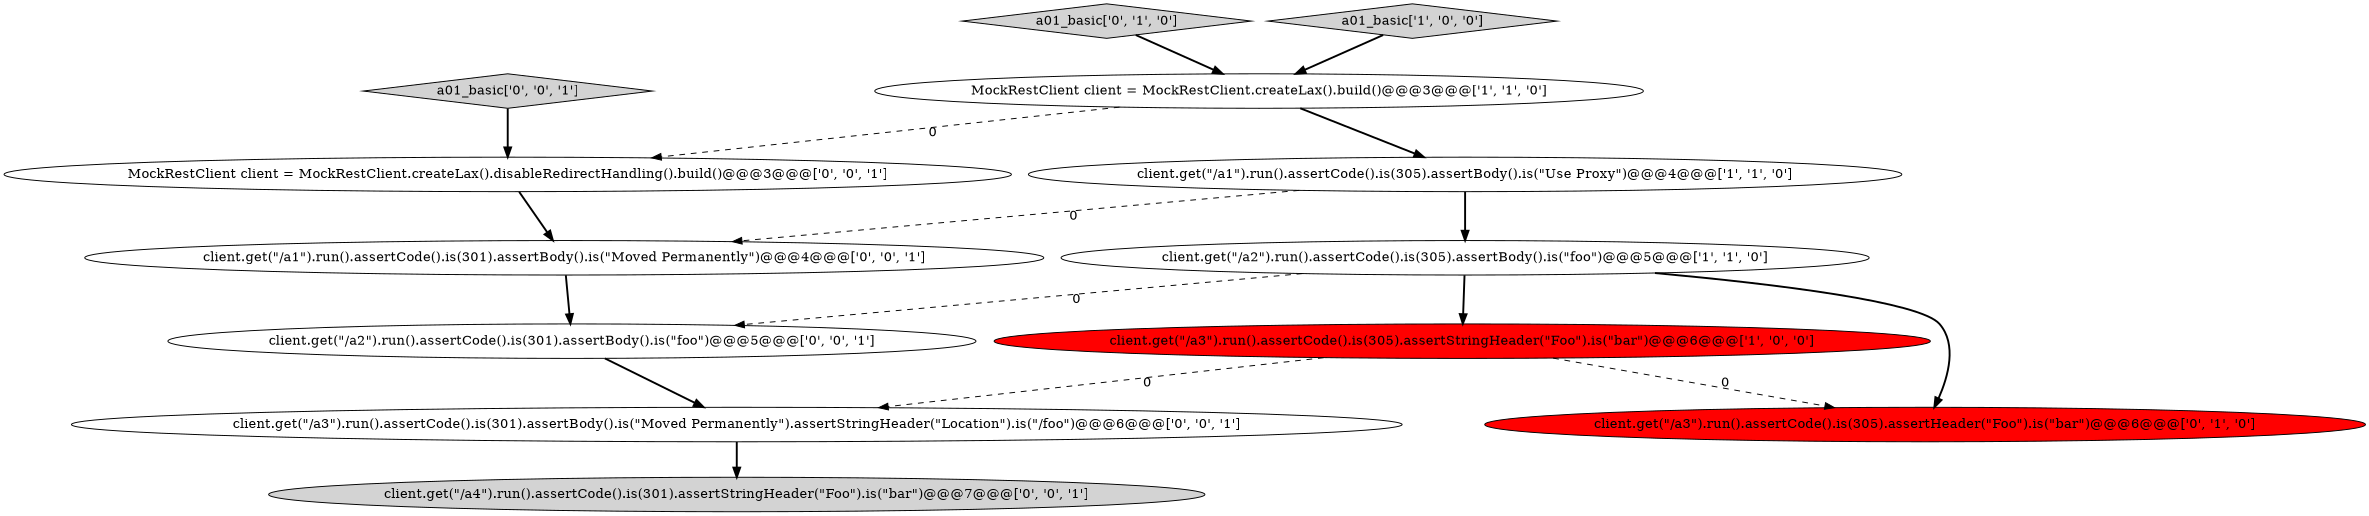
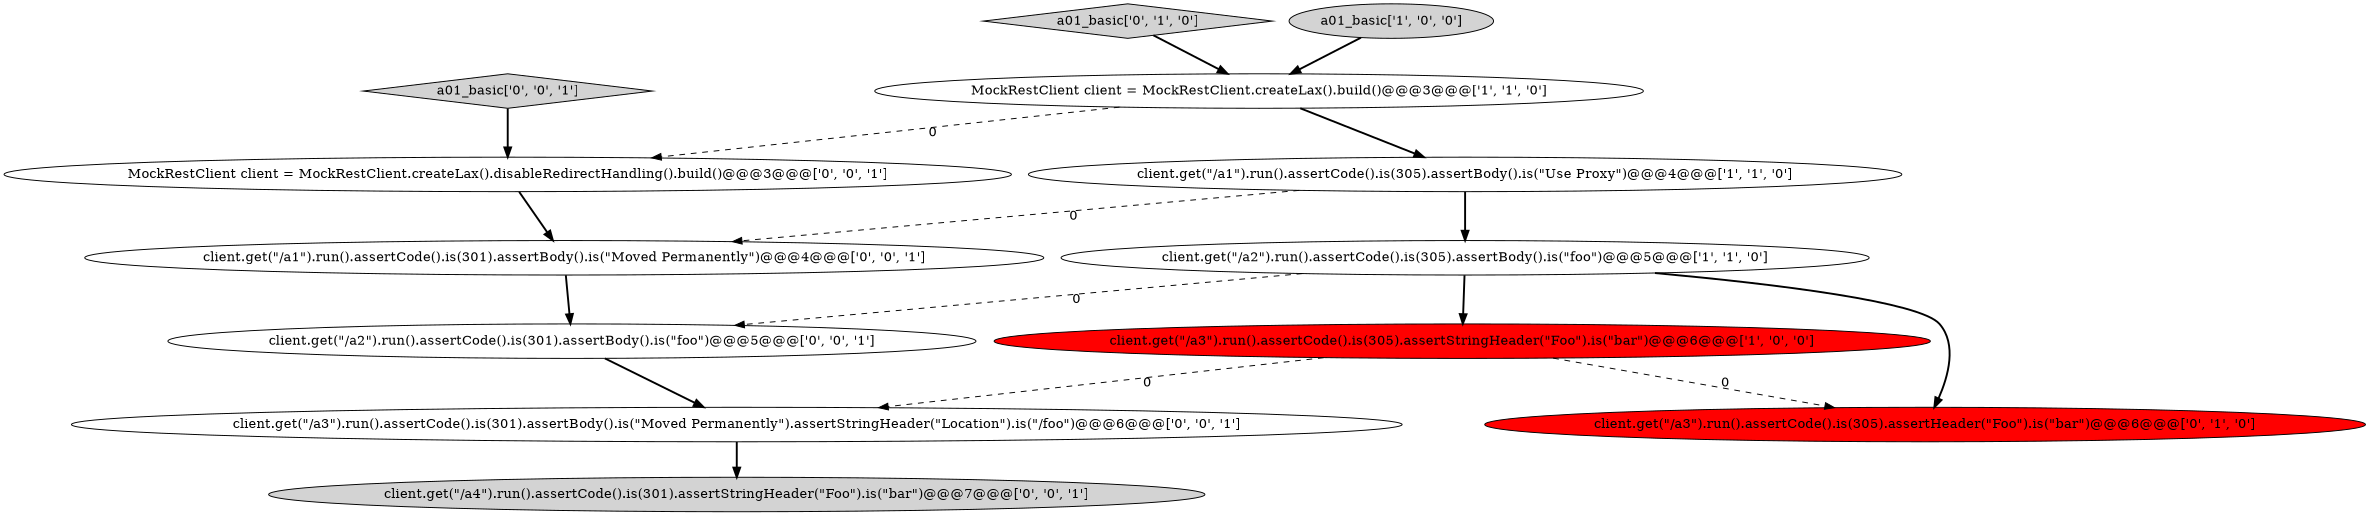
node "a01_basic['1', '0', '0']": shape diamond -> ellipse
